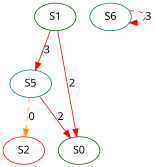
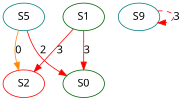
node "S6": label "S6" -> "S9"
edge "S1" -> "S5": now "S1" -> "S2"
edge "S1" -> "S0": label "2" -> "3"
edge "S5" -> "S2": style dashed -> solid
